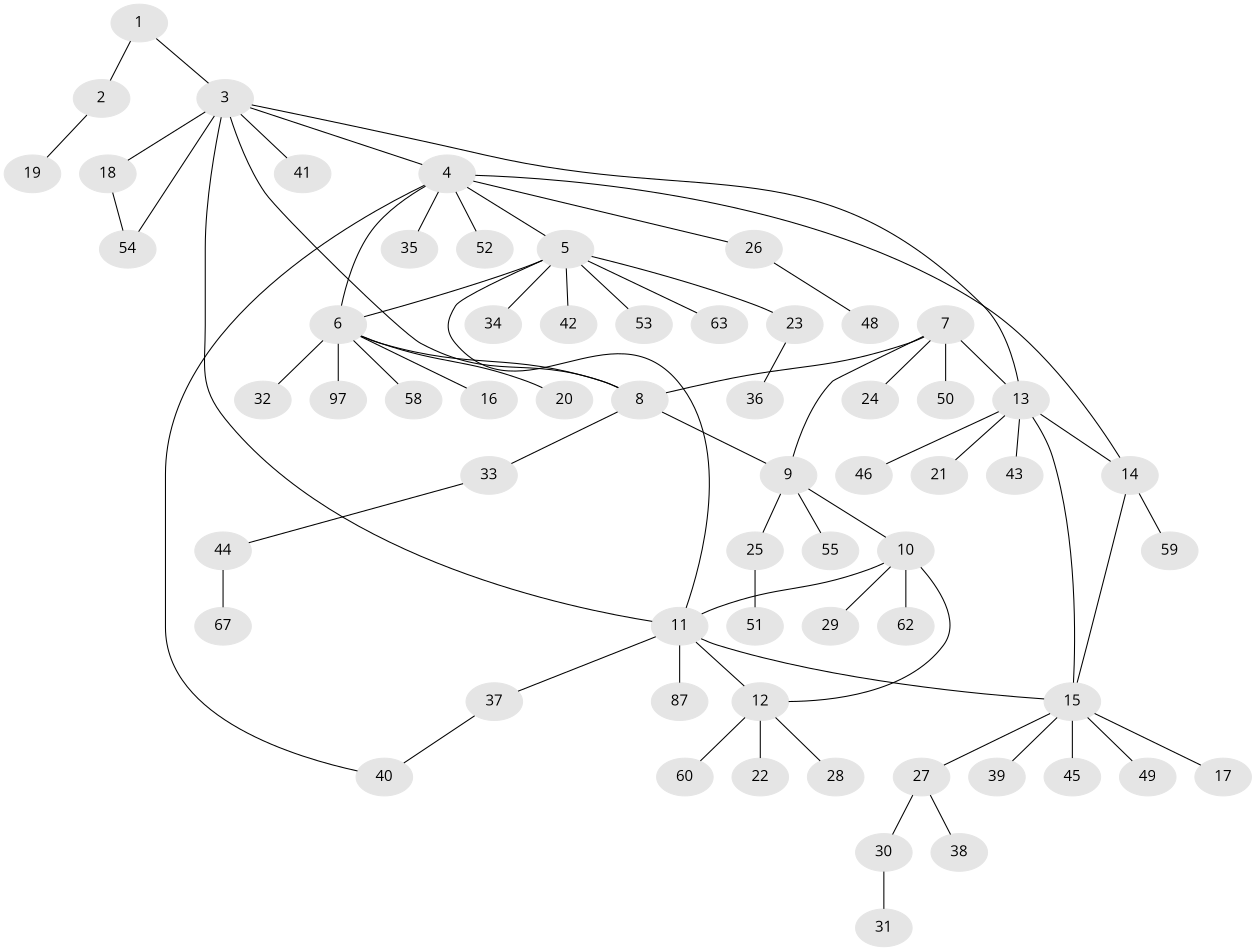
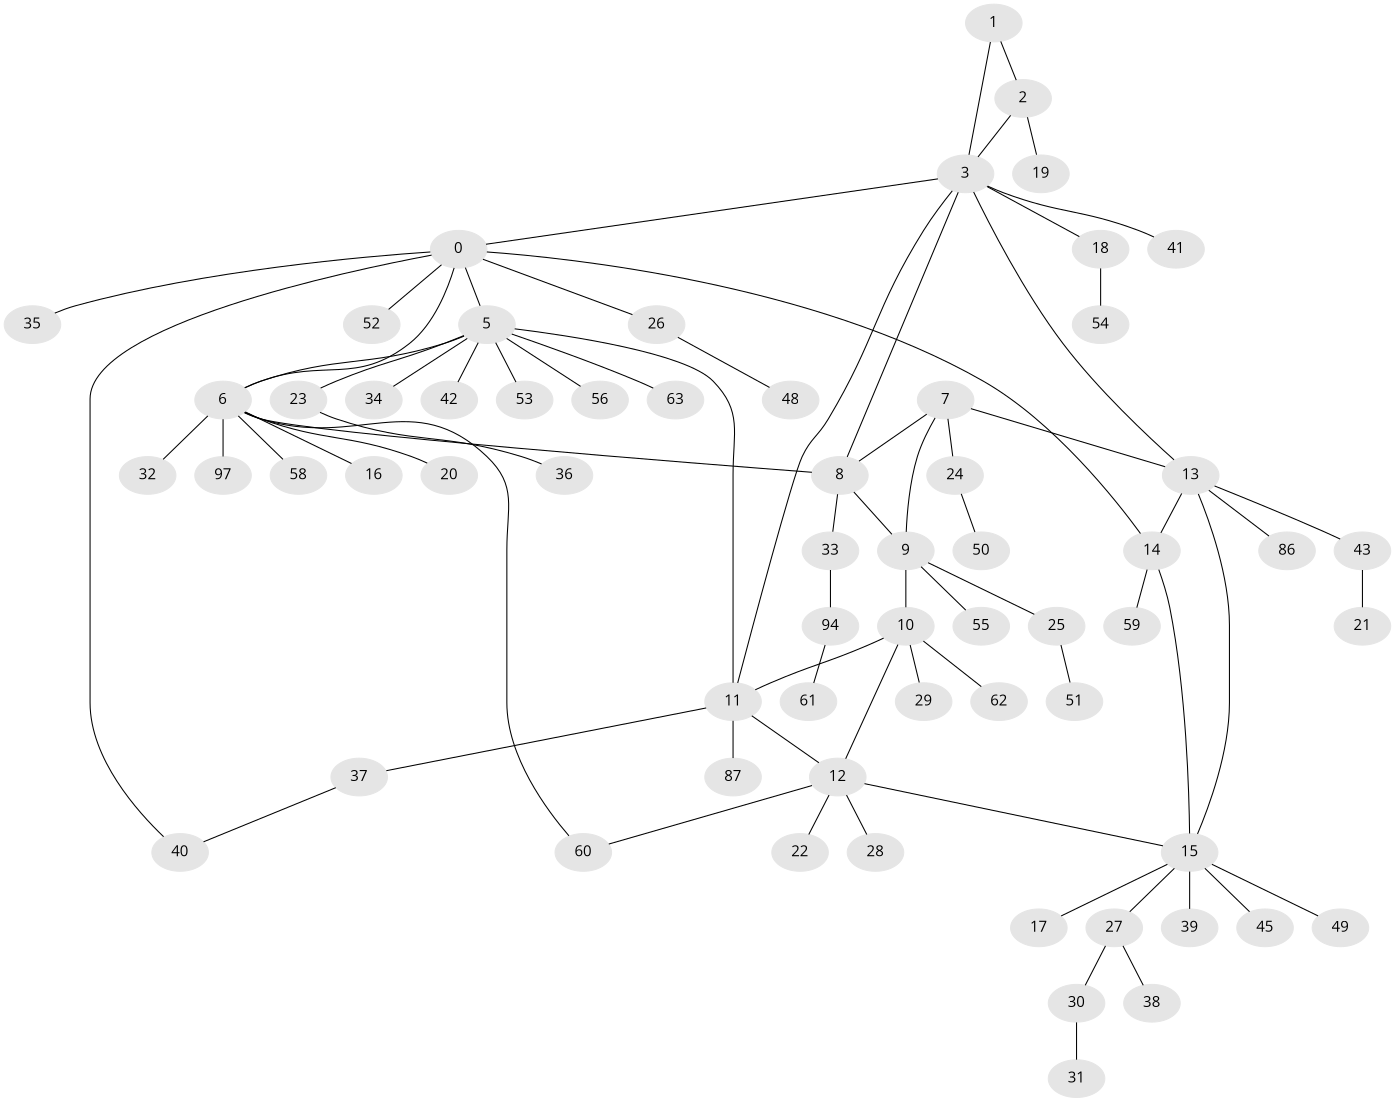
edge "3" -- "54": now "3" -- "2"
node "4": label "4" -> "0"
edge "7" -- "50": now "24" -- "50"
node "56": added
edge "13" -- "21": now "43" -- "21"
node "46": label "46" -> "86"
edge "6" -- "60": added
node "44": label "44" -> "94"
node "67": label "67" -> "61"
edge "11" -- "15": now "12" -- "15"
